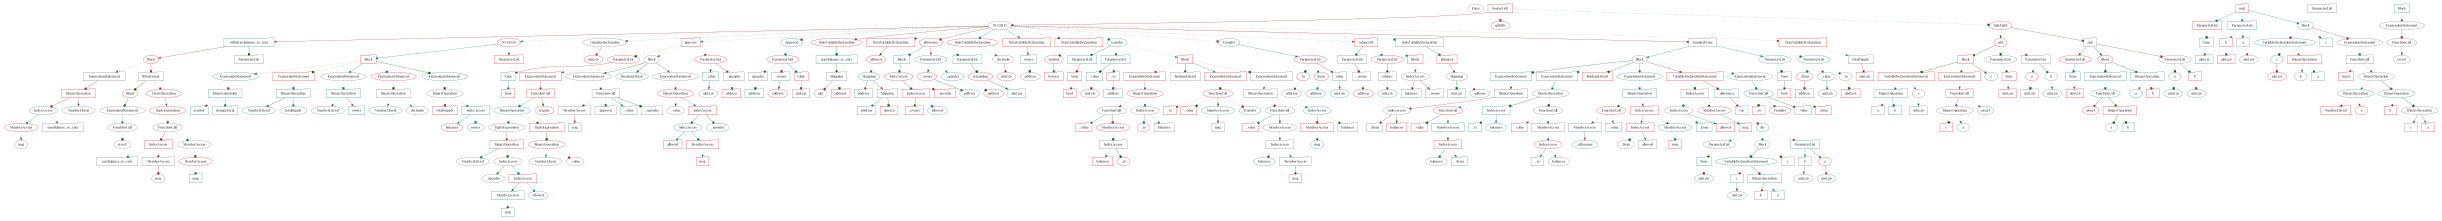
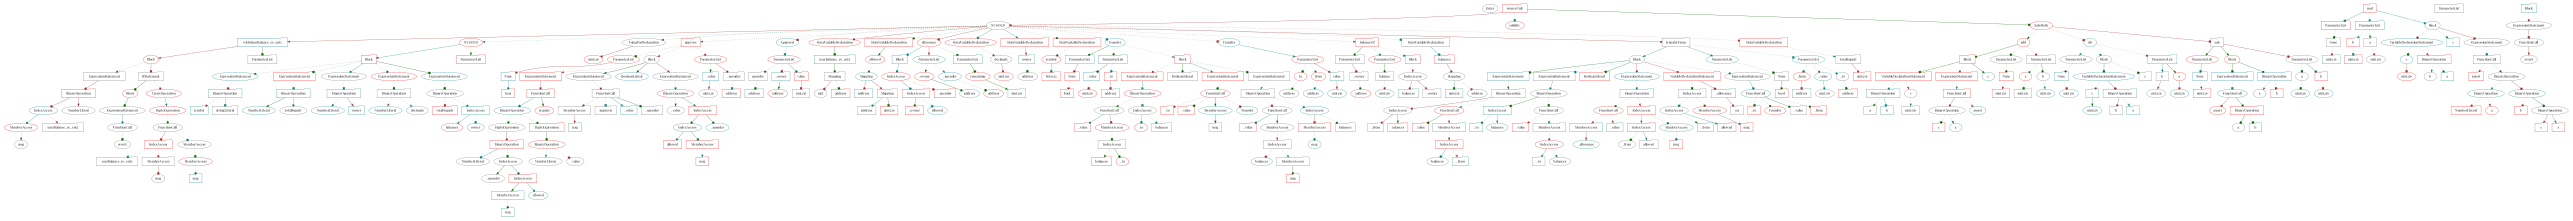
edge "SourceUnit" -> "solidity": color brown -> teal
edge "SourceUnit" -> "SafeMath": style dotted -> solid
edge "var" -> "div": now "SafeMath" -> "div"
